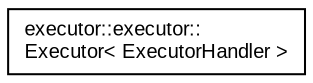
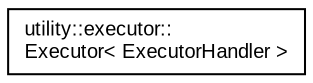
node "executor::executor:: Executor< ExecutorHandler >": label "executor::executor:: Executor< ExecutorHandler >" -> "utility::executor:: Executor< ExecutorHandler >"
